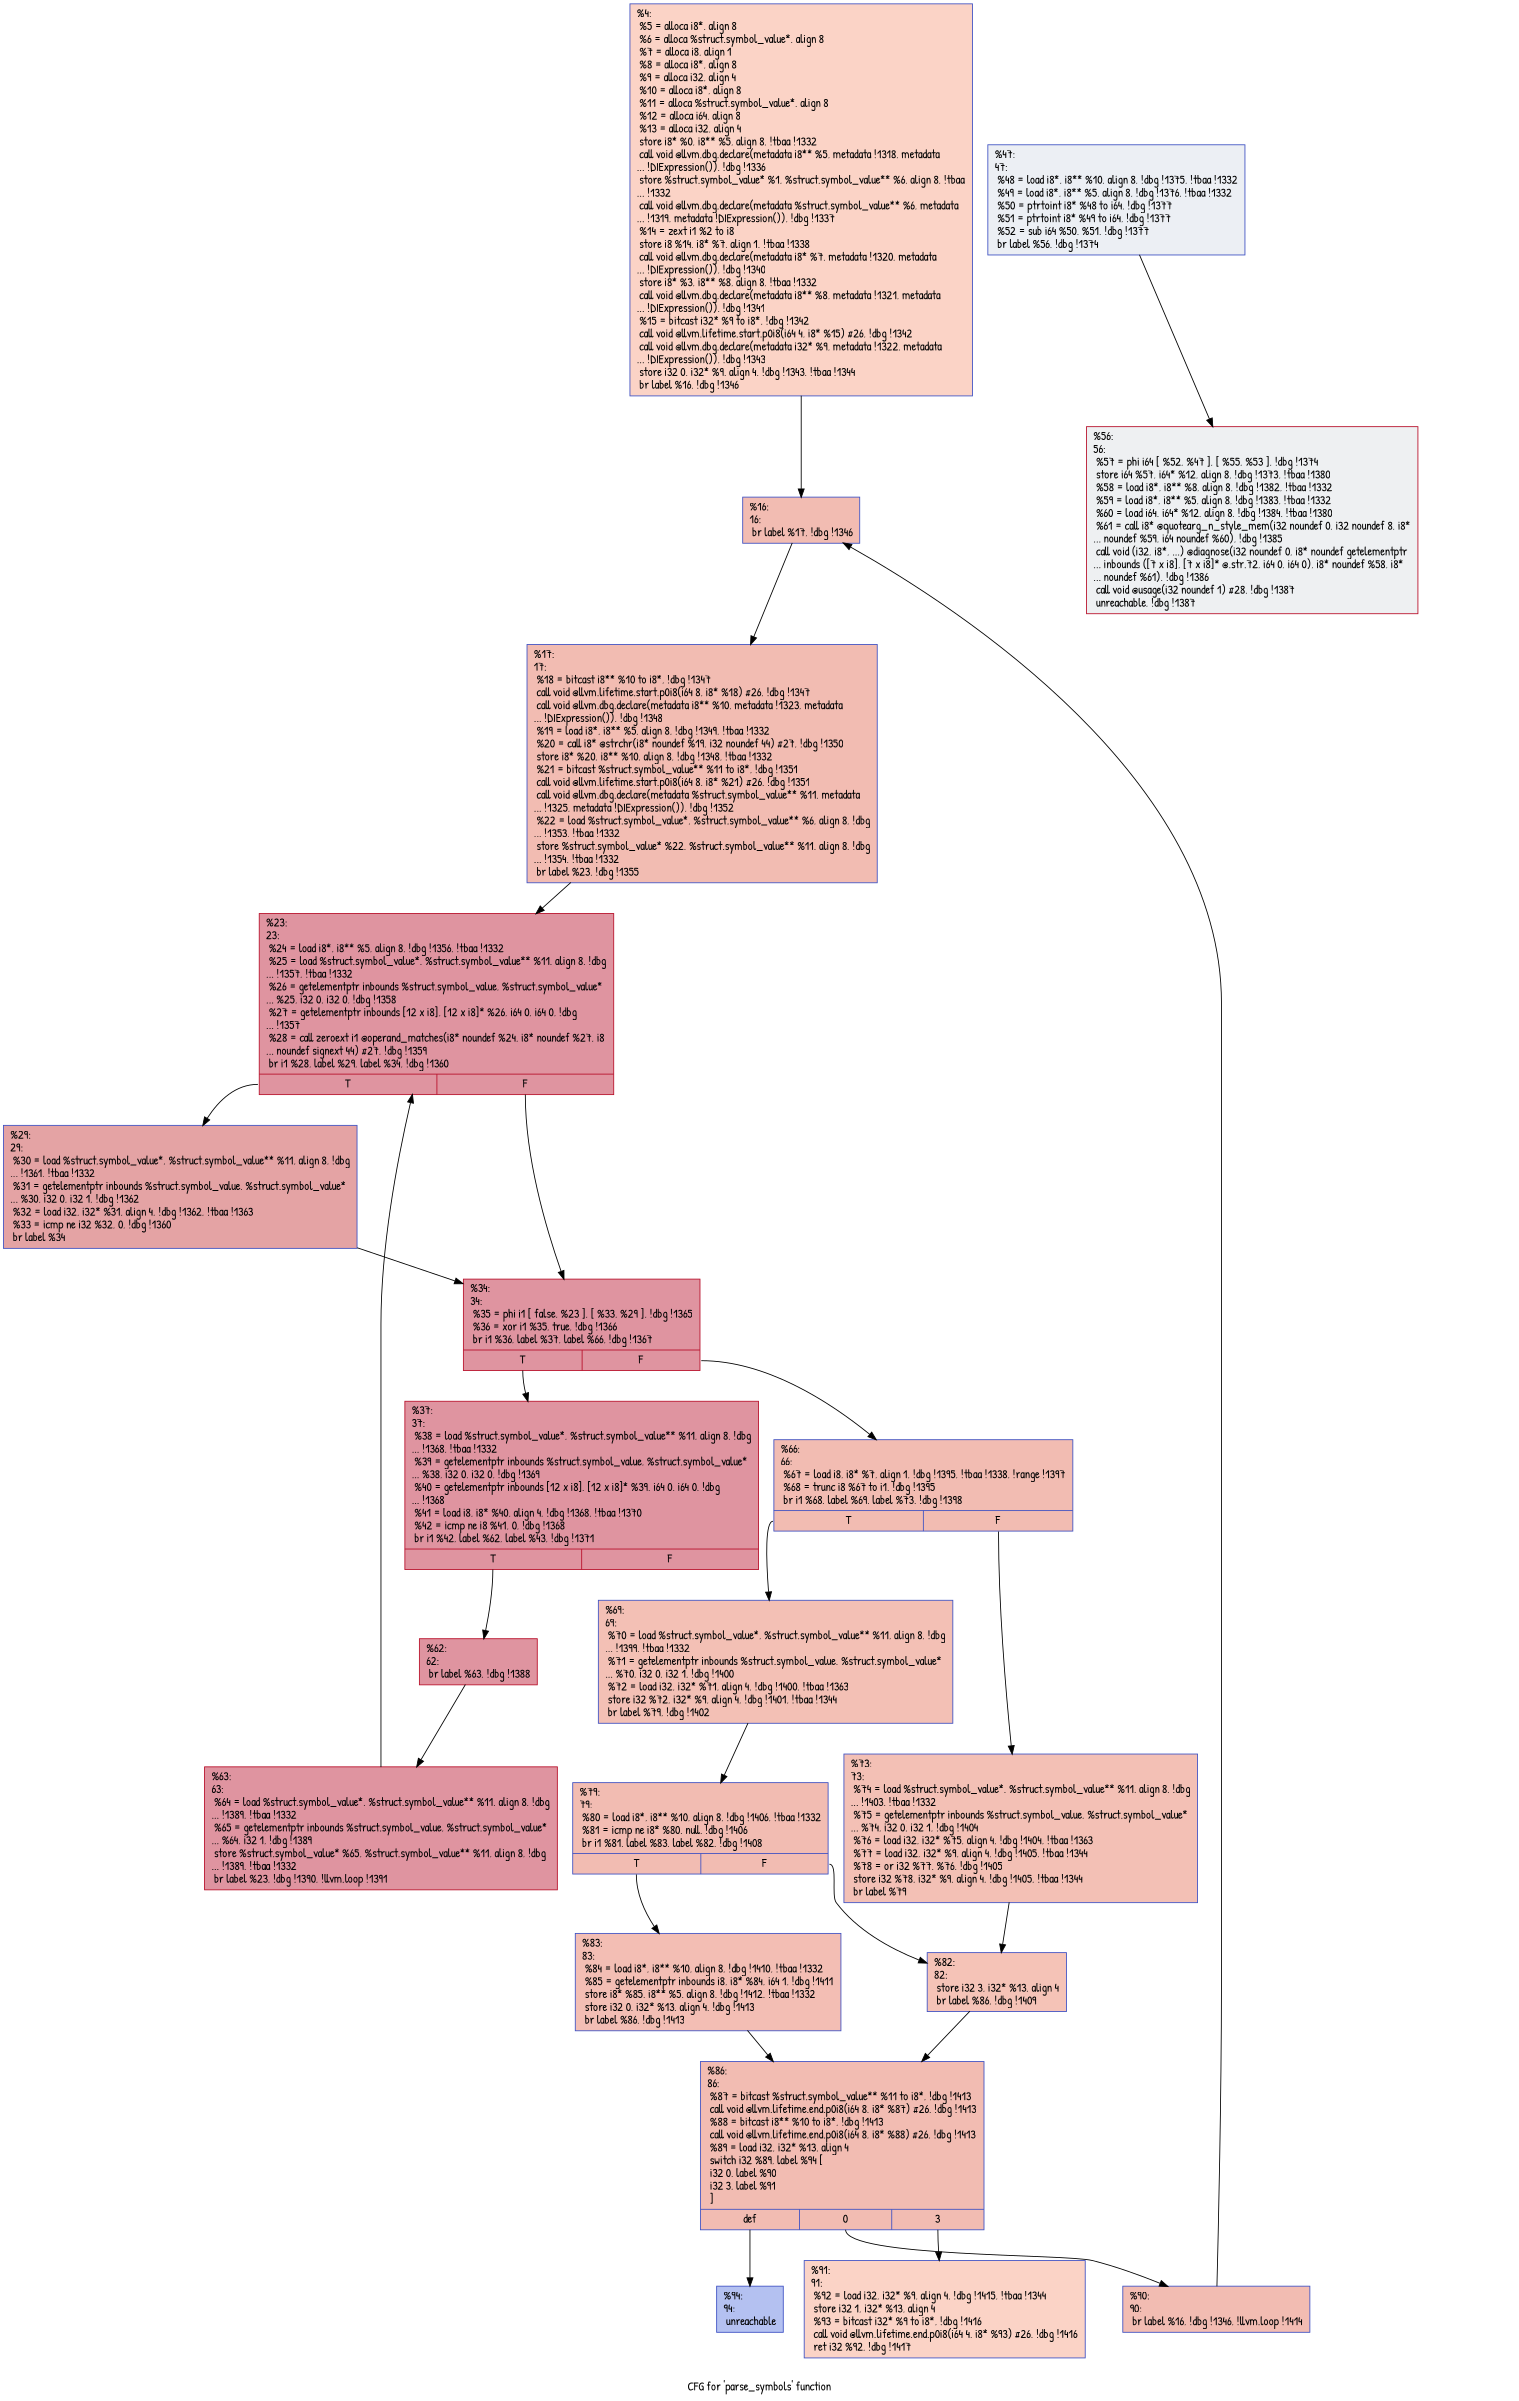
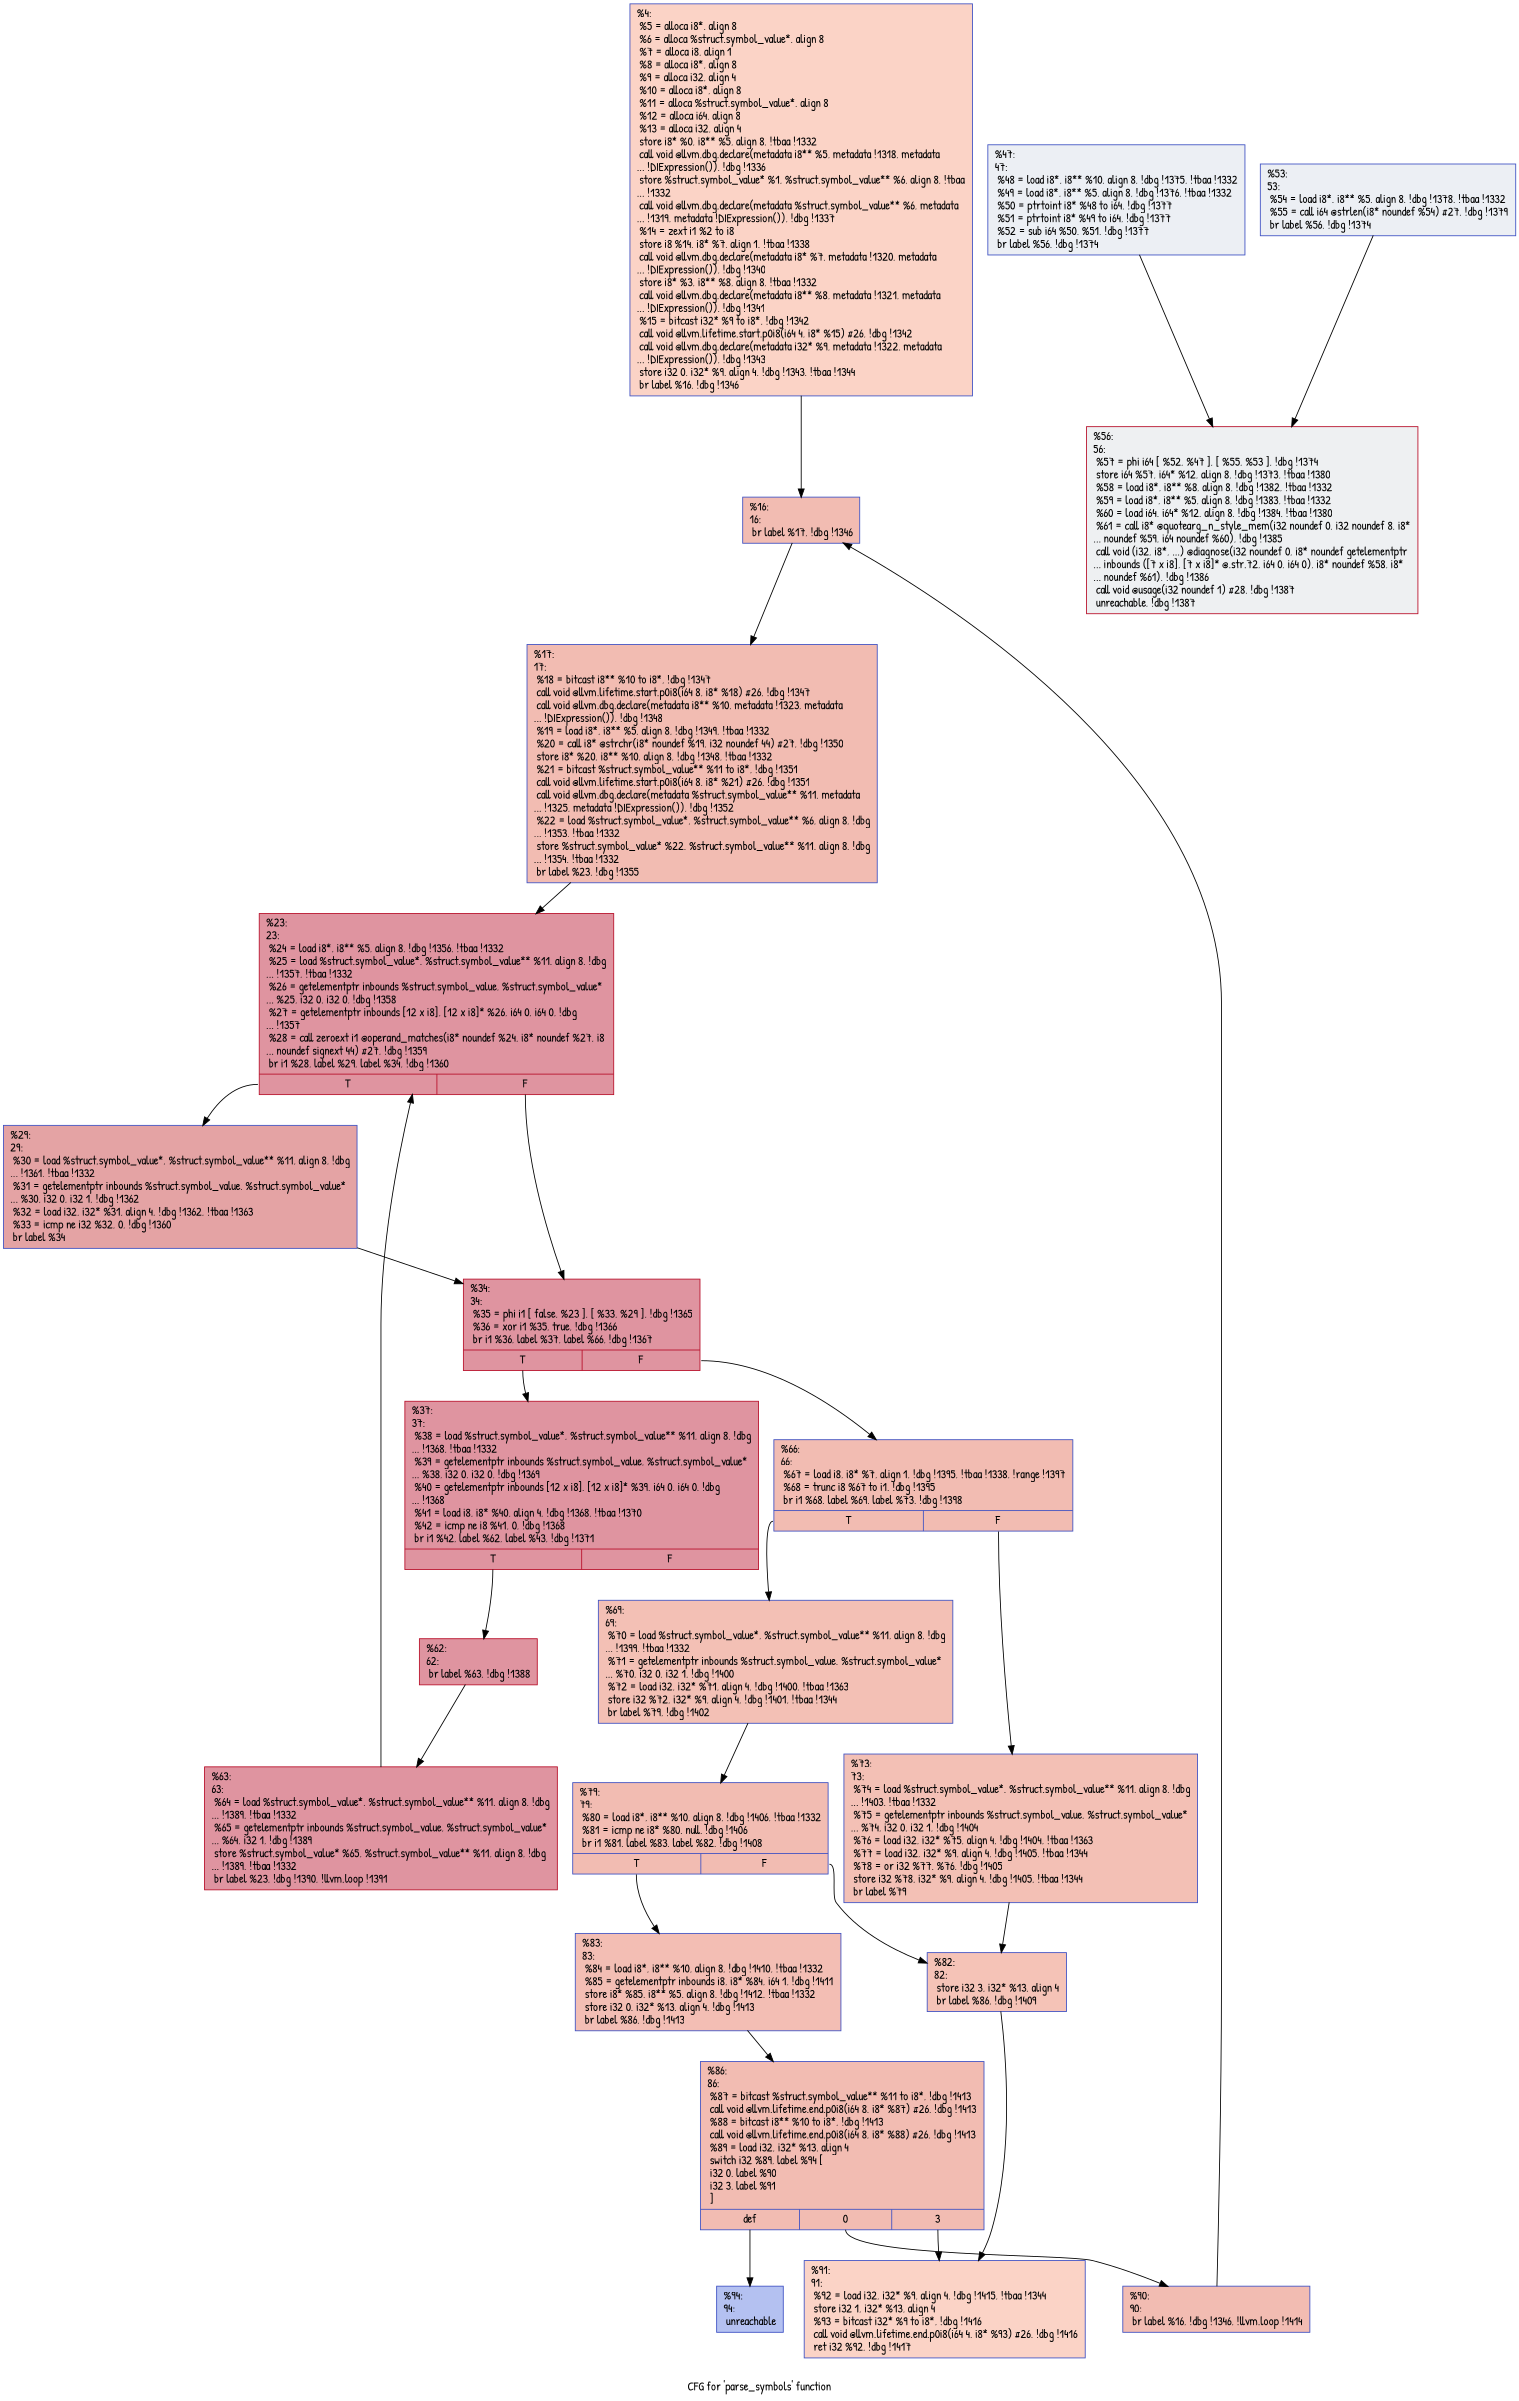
node "%53:": added
edge "%82:" -> "%86:": now "%82:" -> "%91:"
